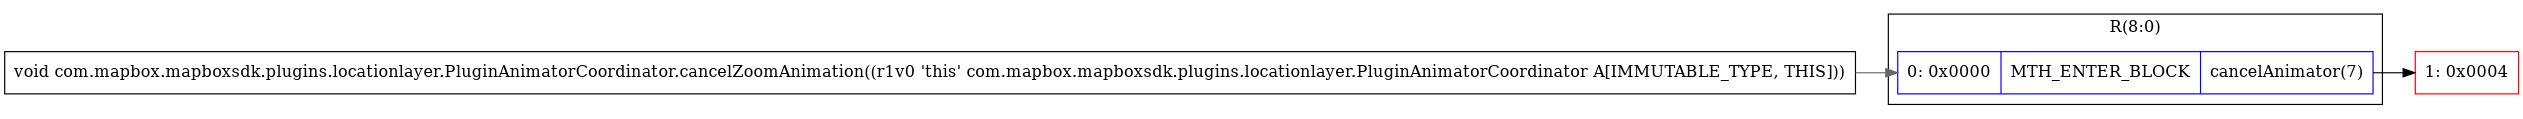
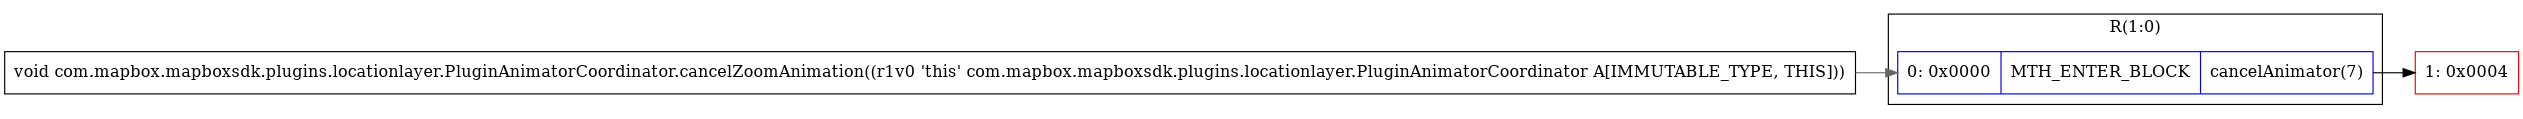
cluster "R(8:0)": label "R(8:0)" -> "R(1:0)"
